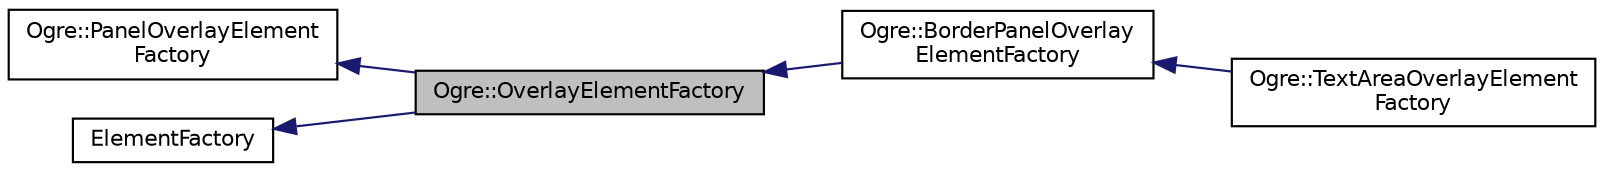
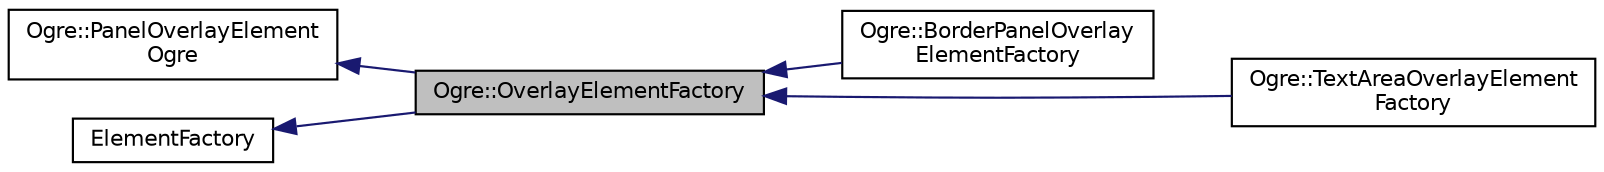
node "Ogre::PanelOverlayElement Factory": label "Ogre::PanelOverlayElement Factory" -> "Ogre::PanelOverlayElement Ogre"
edge "Ogre::TextAreaOverlayElement Factory" -> "Ogre::BorderPanelOverlay ElementFactory": now "Ogre::TextAreaOverlayElement Factory" -> "Ogre::OverlayElementFactory"
